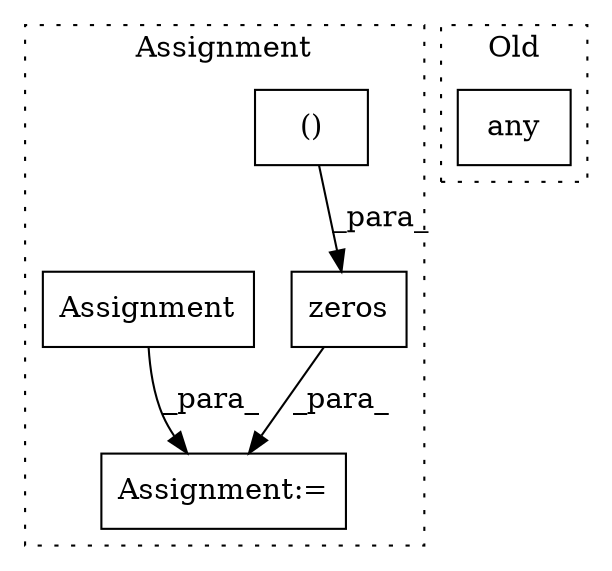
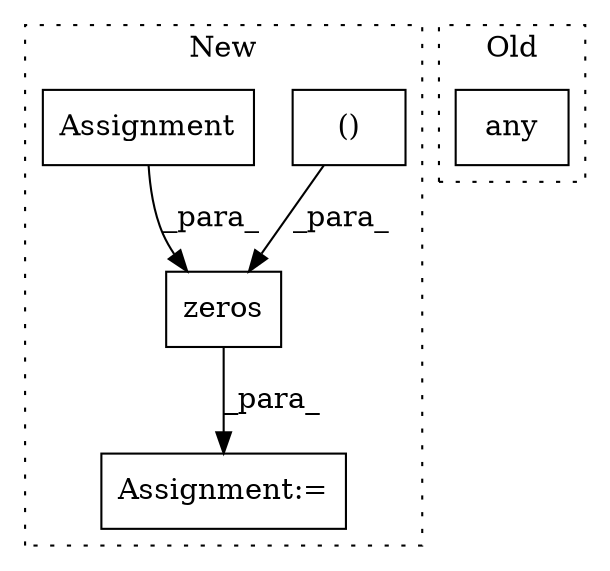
cluster "Assignment": label "Assignment" -> "New"
edge "Assignment" -> "Assignment:=": now "Assignment" -> "zeros"
